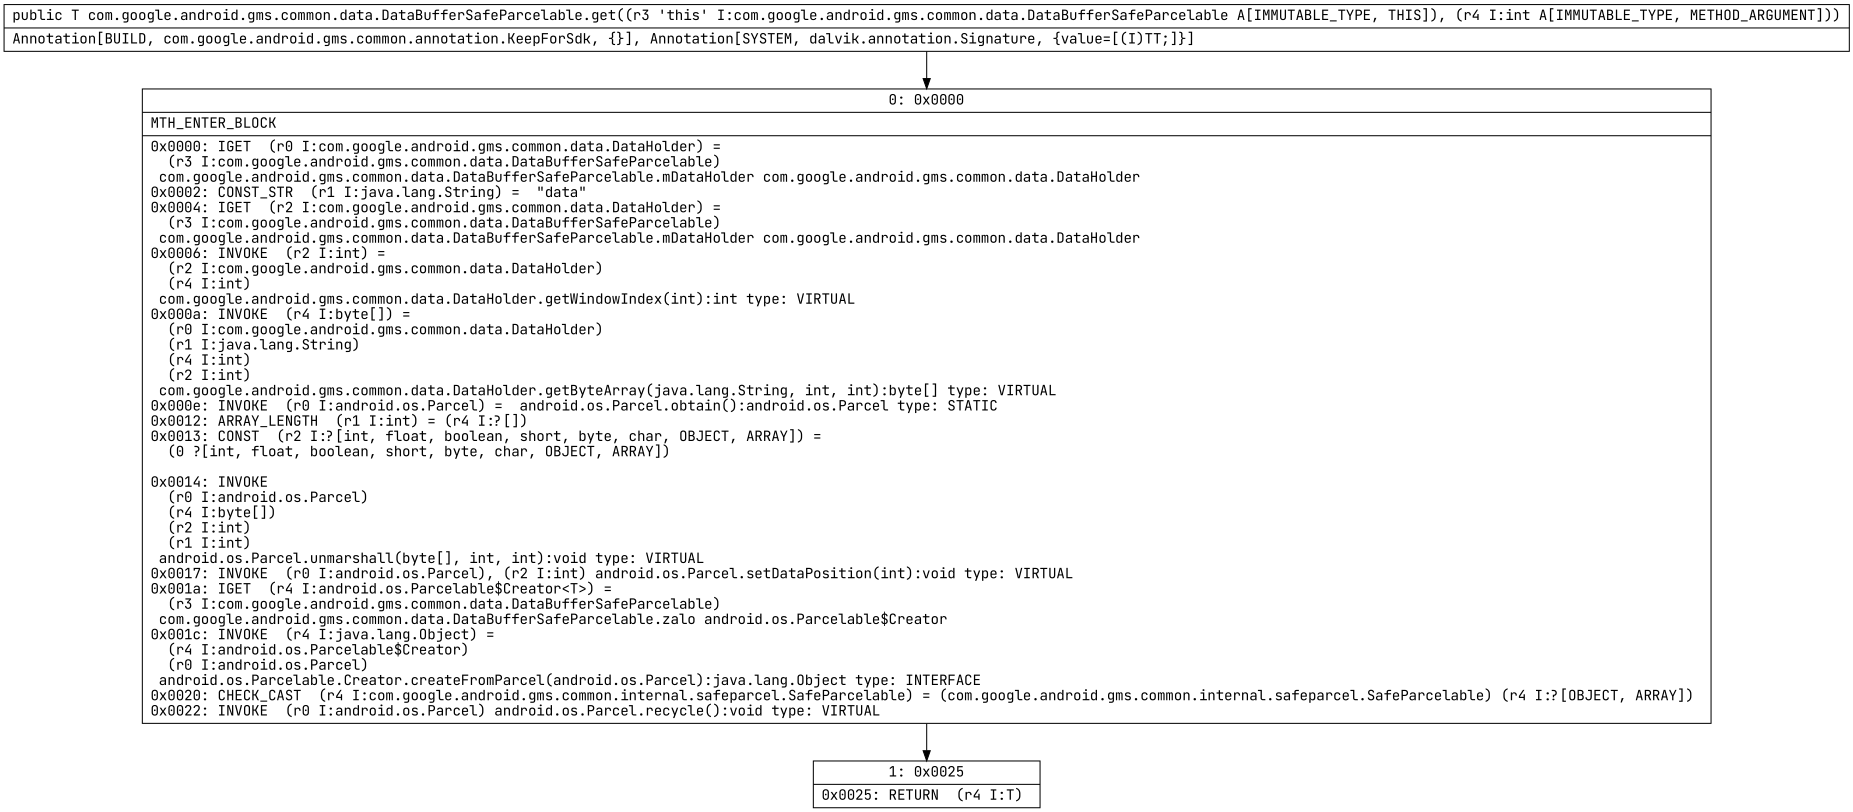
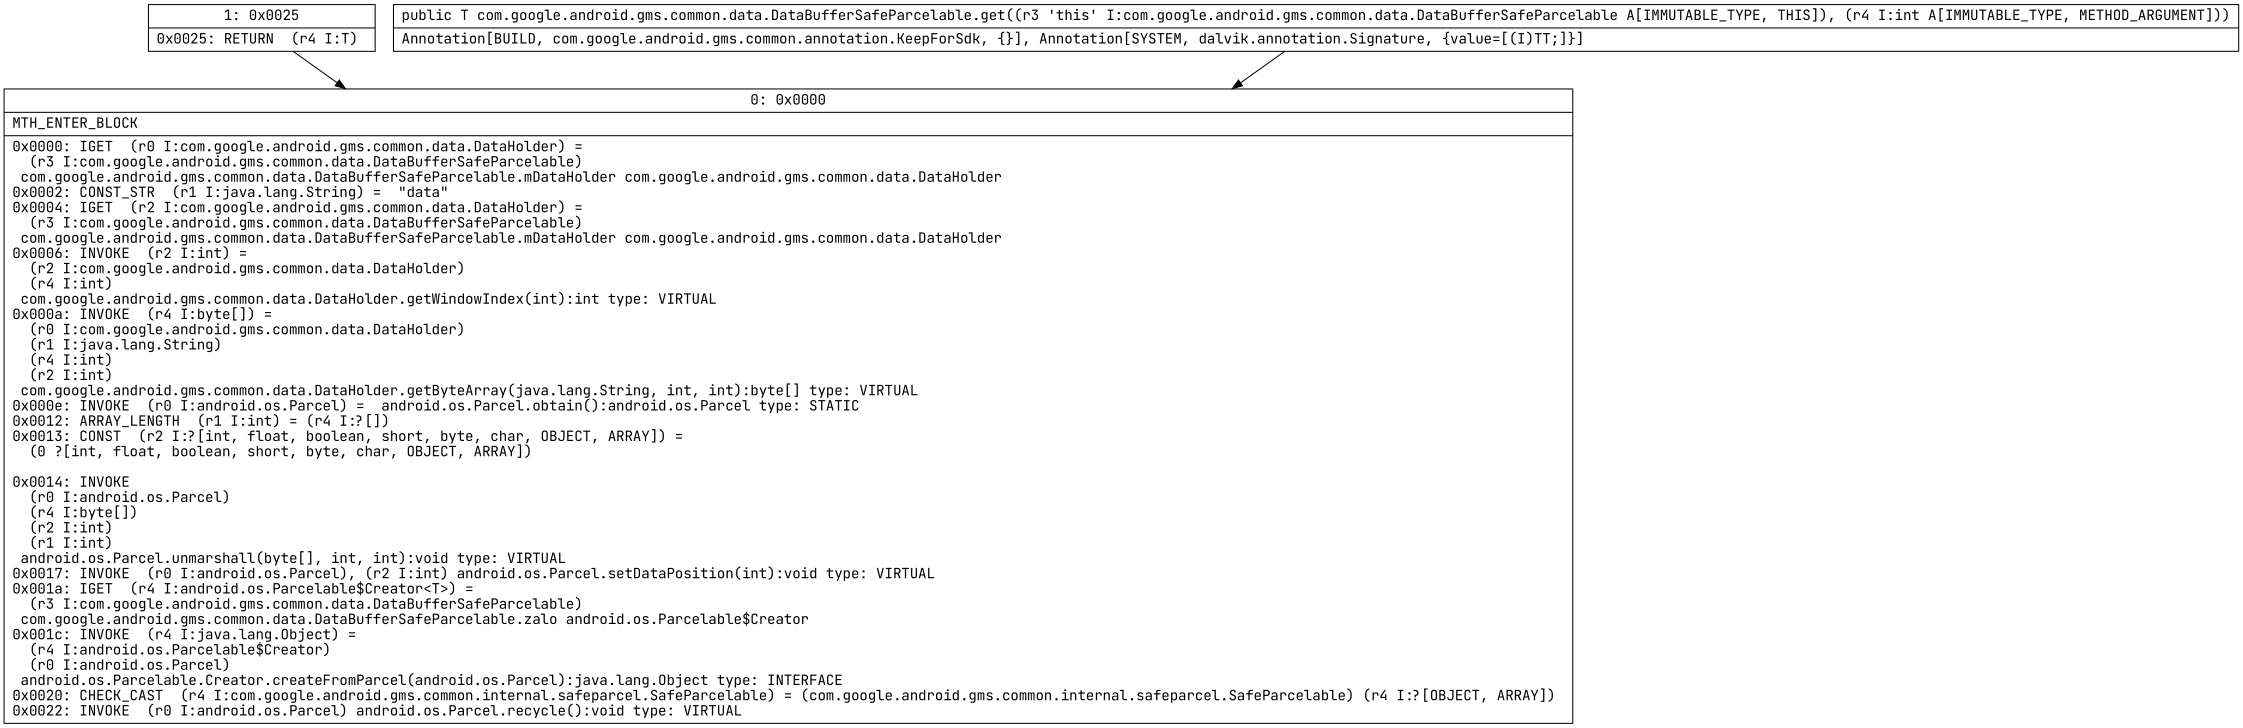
edge "0: 0x0000" -> "1: 0x0025": reversed
